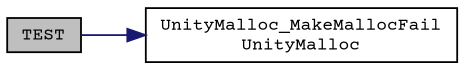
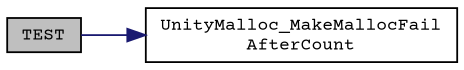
node "UnityMalloc_MakeMallocFail UnityMalloc": label "UnityMalloc_MakeMallocFail UnityMalloc" -> "UnityMalloc_MakeMallocFail AfterCount"
